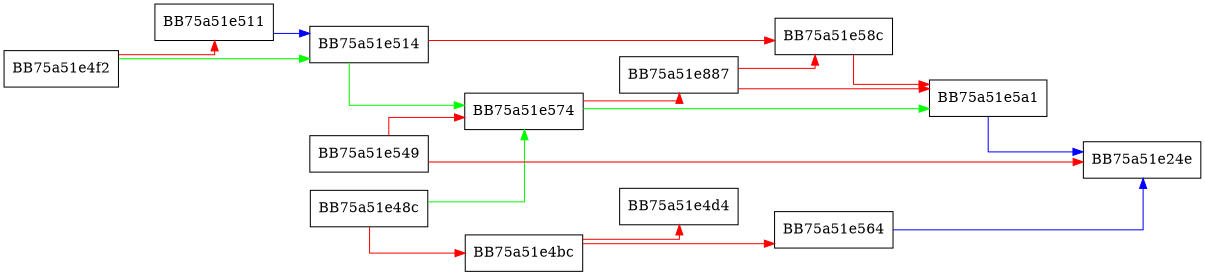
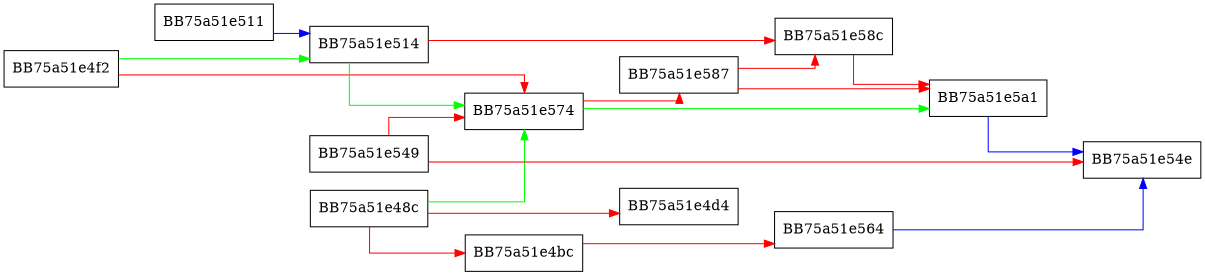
edge "BB75a51e4f2" -> "BB75a51e511": now "BB75a51e4f2" -> "BB75a51e574"
node "BB75a51e887": label "BB75a51e887" -> "BB75a51e587"
node "BB75a51e24e": label "BB75a51e24e" -> "BB75a51e54e"
edge "BB75a51e4bc" -> "BB75a51e4d4": now "BB75a51e48c" -> "BB75a51e4d4"
